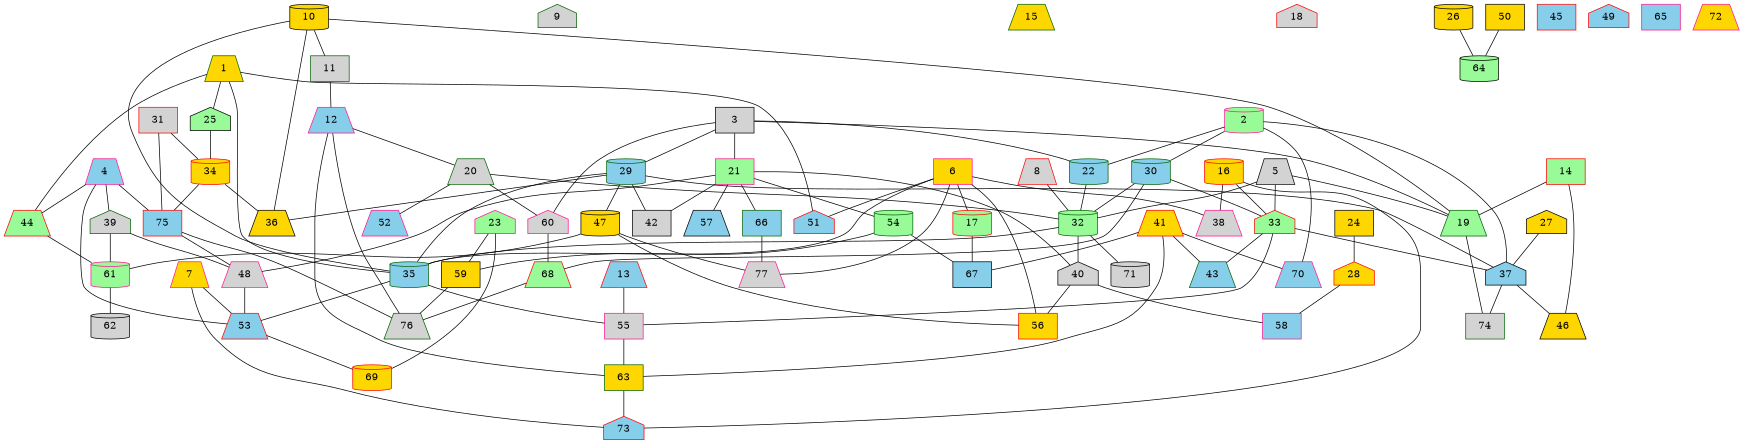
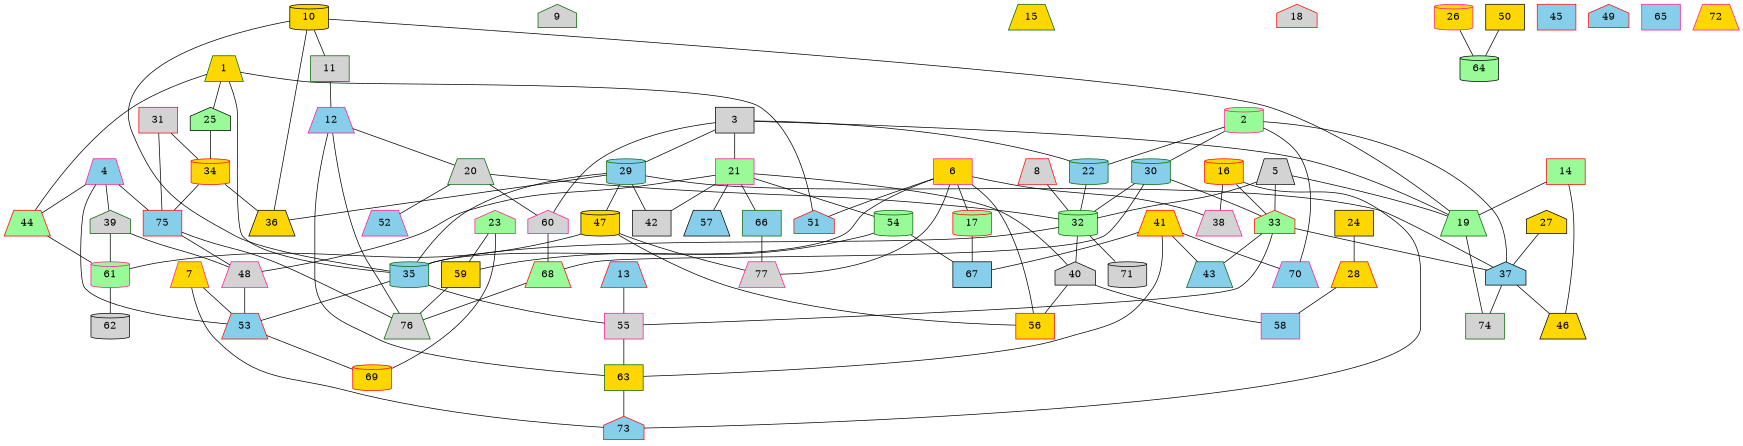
node "26": color black -> deeppink
node "28": shape house -> trapezium
